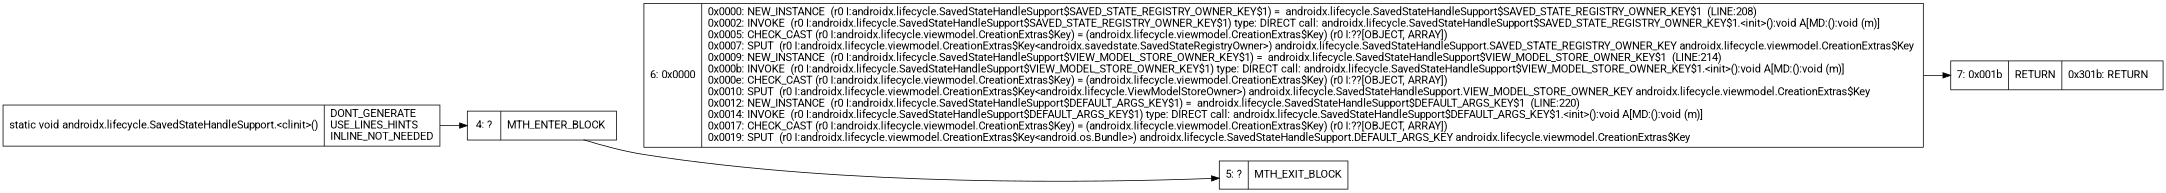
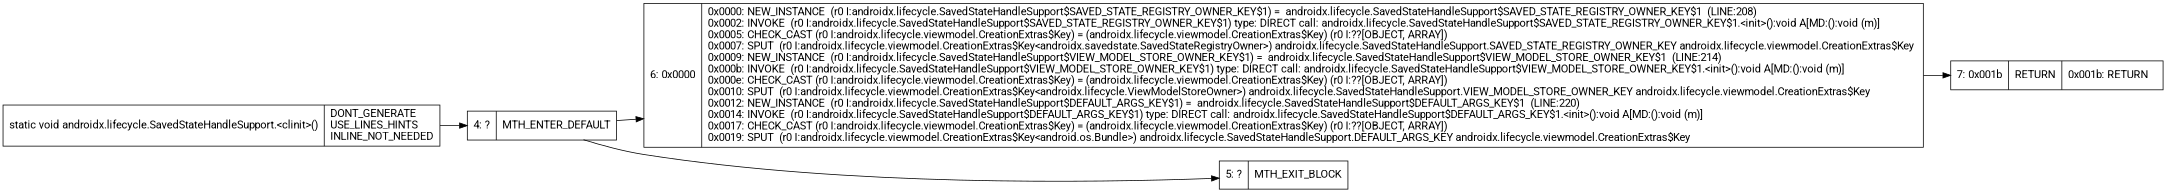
node "7: 0x001b": text "0x301b: RETURN" -> "0x001b: RETURN"
edge "4: ?" -> "6: 0x0000": added
node "4: ?": text "MTH_ENTER_BLOCK" -> "MTH_ENTER_DEFAULT"
